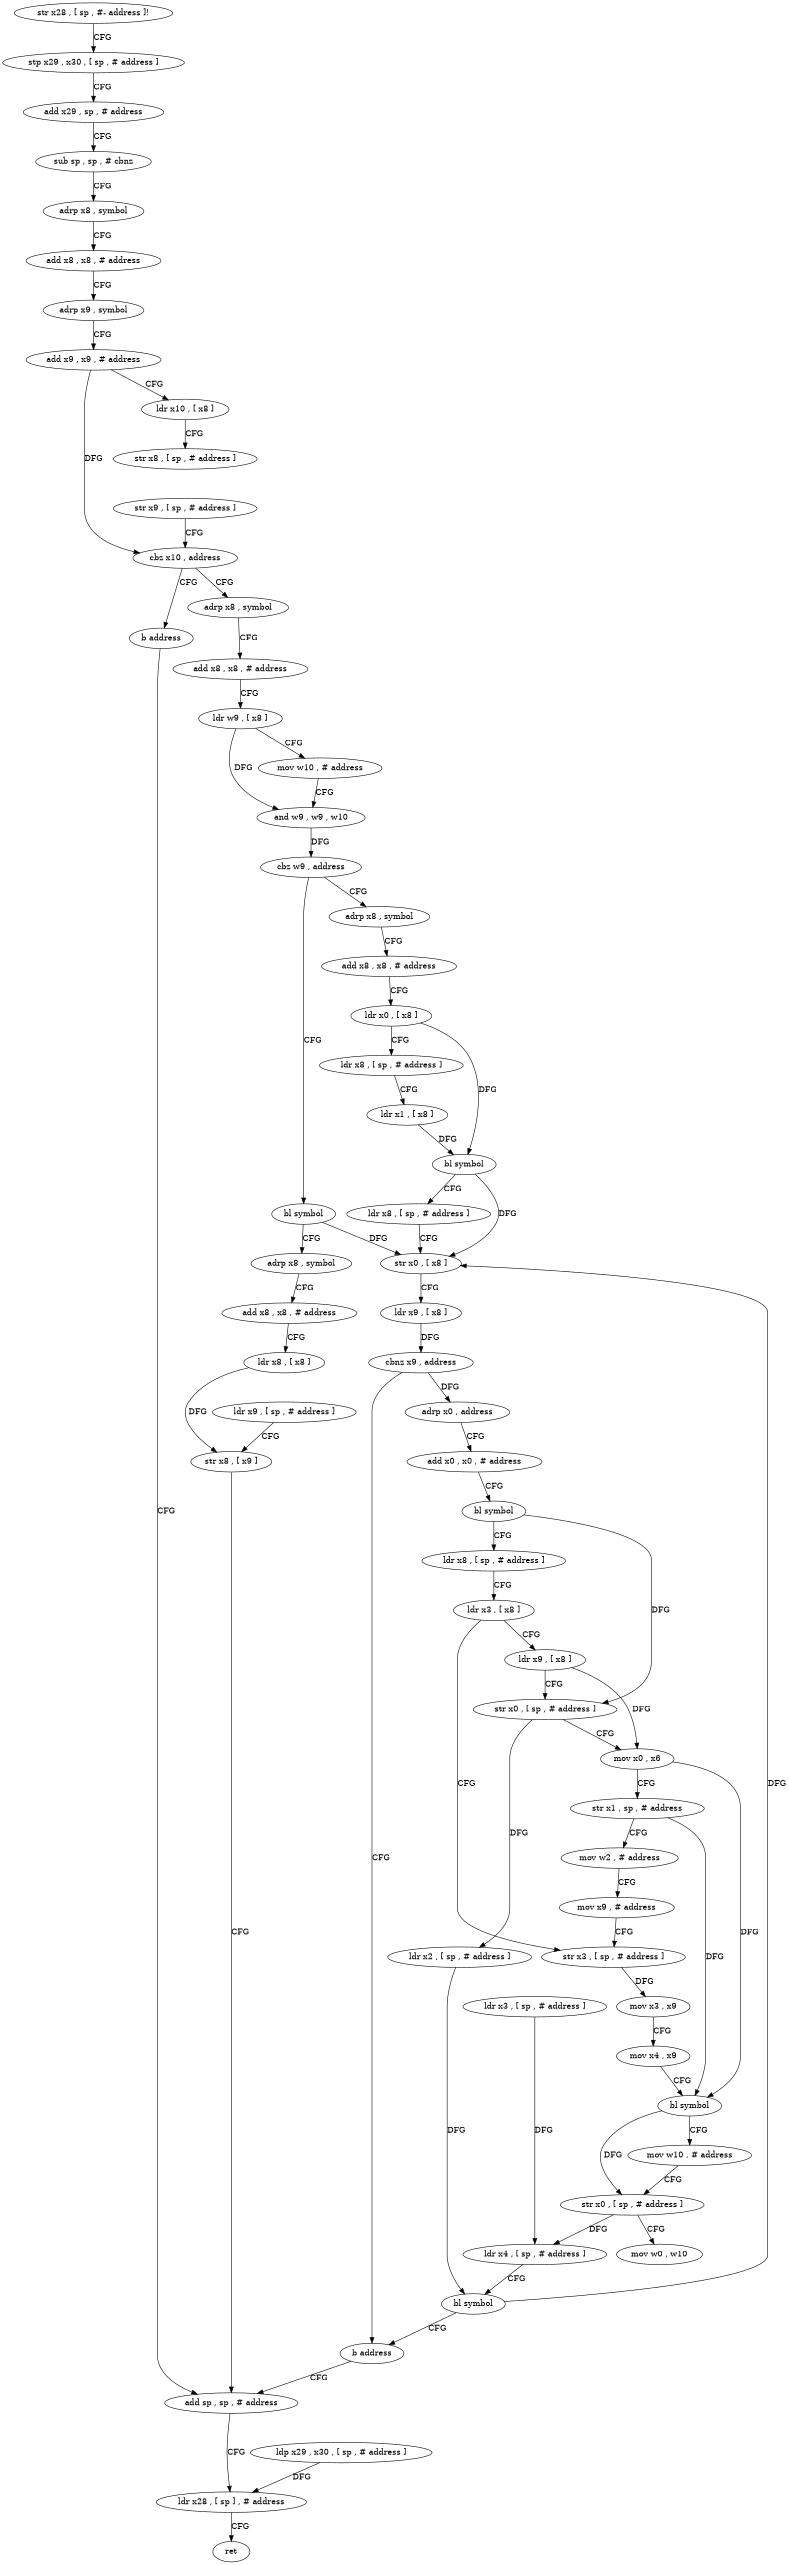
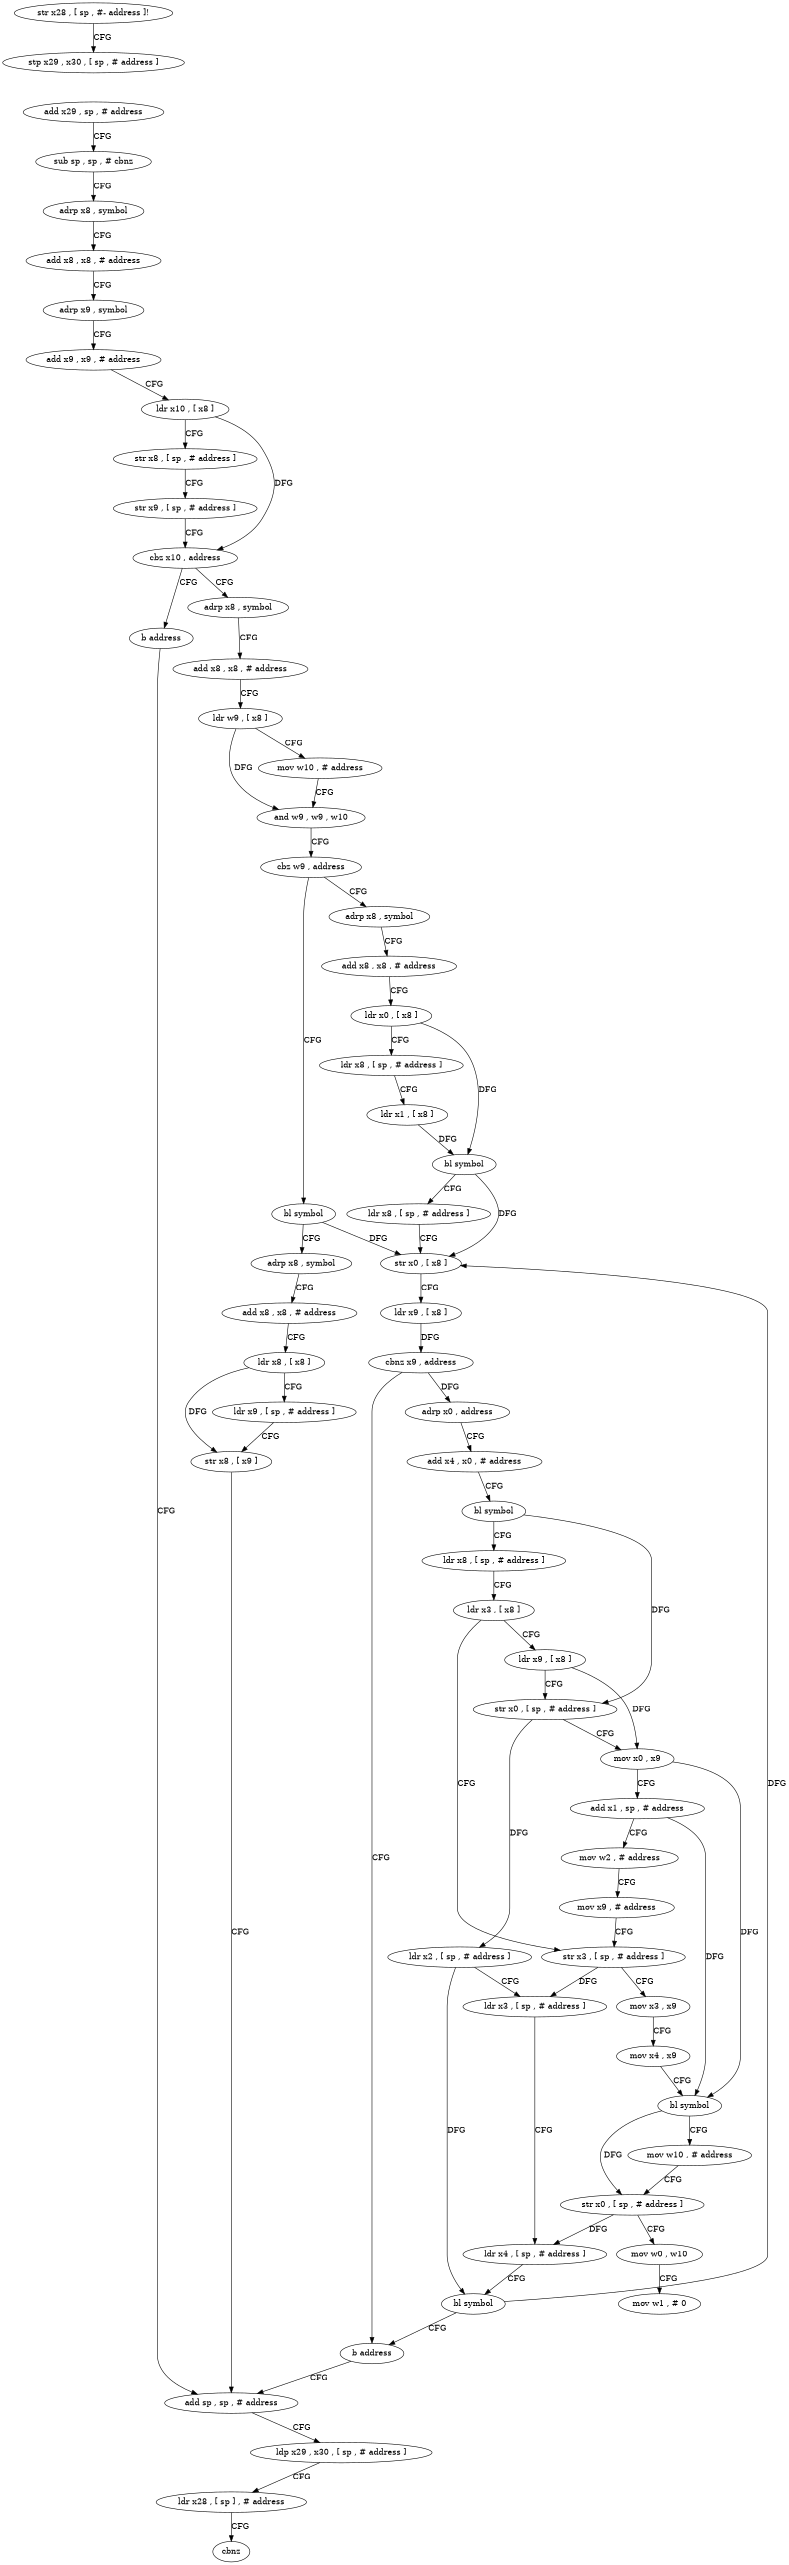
edge "stp x29 , x30 , [ sp , # address ]" -> "add x29 , sp , # address": removed, label "CFG"
edge "add x9 , x9 , # address" -> "cbz x10 , address": now "ldr x10 , [ x8 ]" -> "cbz x10 , address"
edge "str x8 , [ sp , # address ]" -> "str x9 , [ sp , # address ]": added, label "CFG"
edge "and w9 , w9 , w10" -> "cbz w9 , address": label "DFG" -> "CFG"
edge "ldr x8 , [ x8 ]" -> "ldr x9 , [ sp , # address ]": added, label "CFG"
node "add x0 , x0 , # address": label "add x0 , x0 , # address" -> "add x4 , x0 , # address"
node "mov x0 , x6": label "mov x0 , x6" -> "mov x0 , x9"
node "str x1 , sp , # address": label "str x1 , sp , # address" -> "add x1 , sp , # address"
edge "ldr x2 , [ sp , # address ]" -> "ldr x3 , [ sp , # address ]": added, label "CFG"
edge "str x3 , [ sp , # address ]" -> "ldr x3 , [ sp , # address ]": added, label "DFG"
edge "str x3 , [ sp , # address ]" -> "mov x3 , x9": label "DFG" -> "CFG"
edge "ldr x3 , [ sp , # address ]" -> "ldr x4 , [ sp , # address ]": label "DFG" -> "CFG"
node "mov w1 , # 0": added
edge "add sp , sp , # address" -> "ldr x28 , [ sp ] , # address": now "add sp , sp , # address" -> "ldp x29 , x30 , [ sp , # address ]"
edge "ldp x29 , x30 , [ sp , # address ]" -> "ldr x28 , [ sp ] , # address": label "DFG" -> "CFG"
node "ret": label "ret" -> "cbnz"
